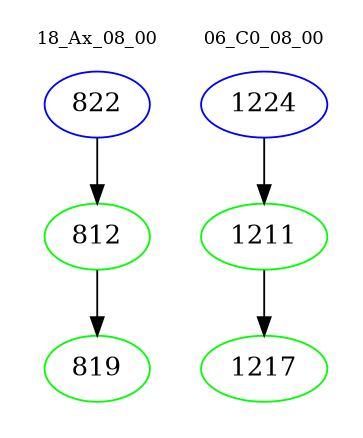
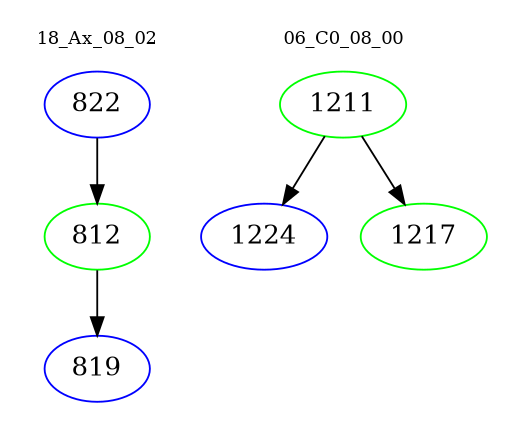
cluster "18_Ax_08_00": label "18_Ax_08_00" -> "18_Ax_08_02"
edge "1224" -> "1211": reversed
node "819": color green -> blue
